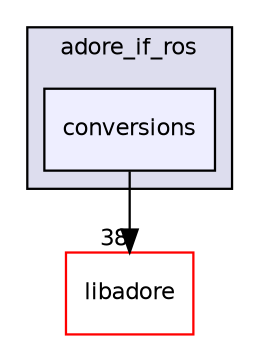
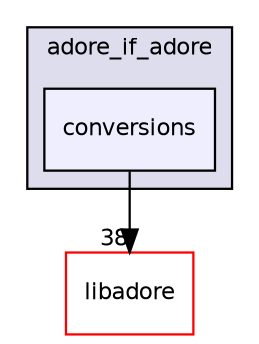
cluster "adore_if_ros": label "adore_if_ros" -> "adore_if_adore"
